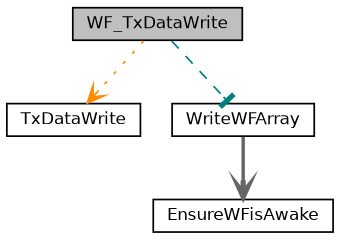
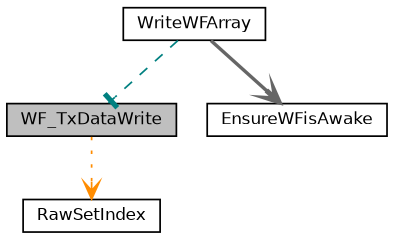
edge "WF_TxDataWrite" -> "WriteWFArray": reversed
node "TxDataWrite": label "TxDataWrite" -> "RawSetIndex"
